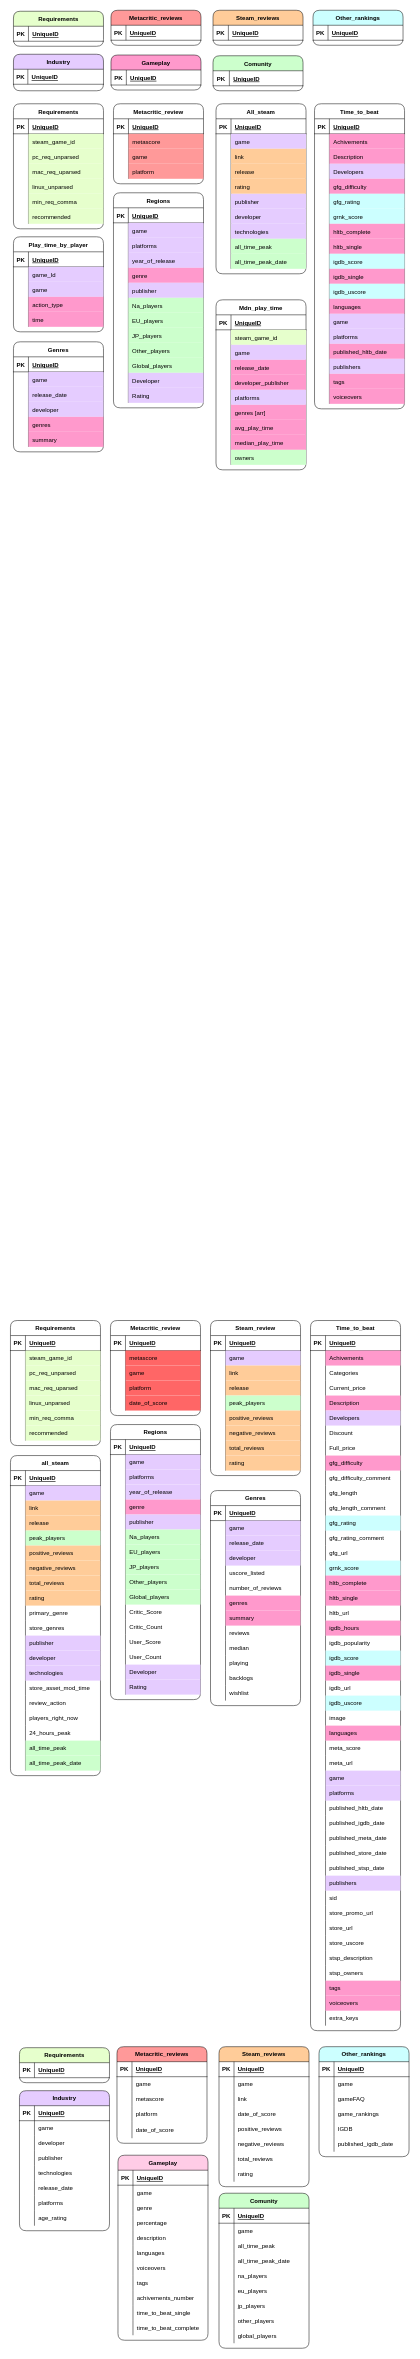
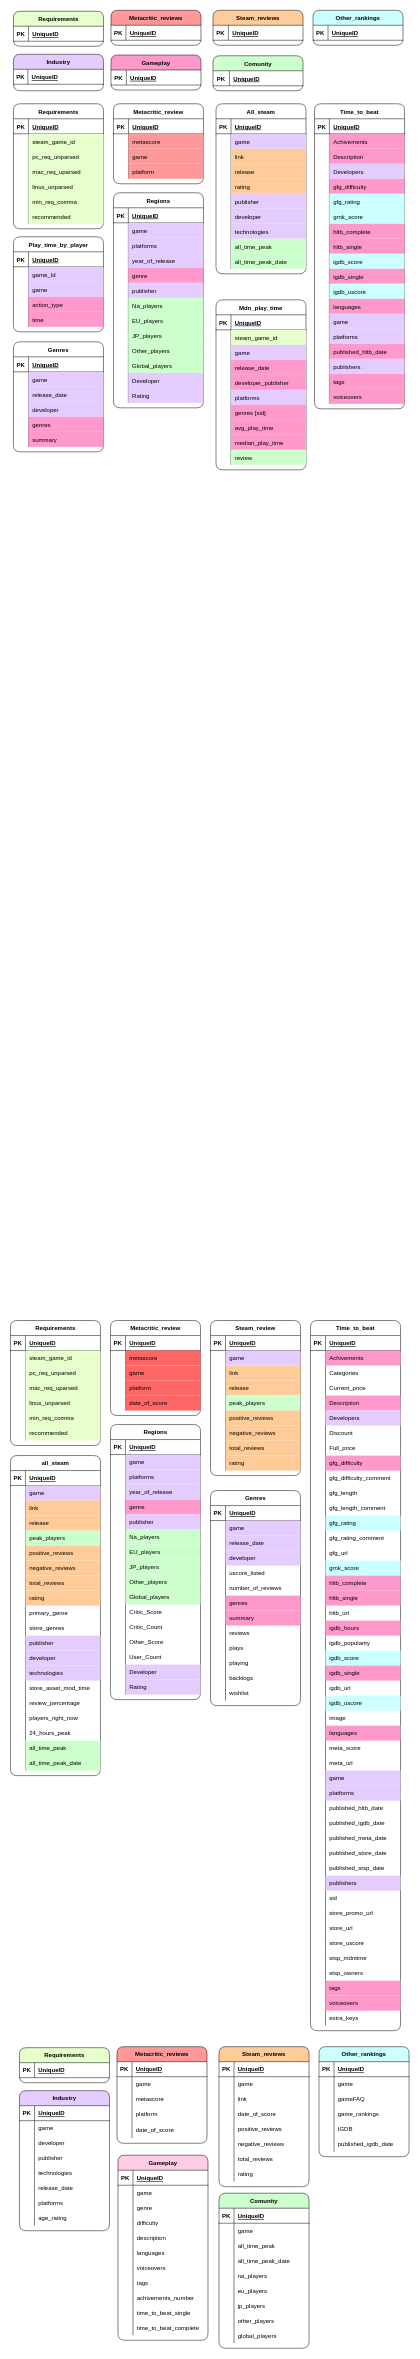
node "genres [arr]": label "genres [arr]" -> "genres [sid]"
node "owners": label "owners" -> "review"
node "User_Score": label "User_Score" -> "Other_Score"
node "median": label "median" -> "plays"
node "review_action": label "review_action" -> "review_percentage"
node "stsp_description": label "stsp_description" -> "stsp_mdntime"
node "percentage": label "percentage" -> "difficulty"
